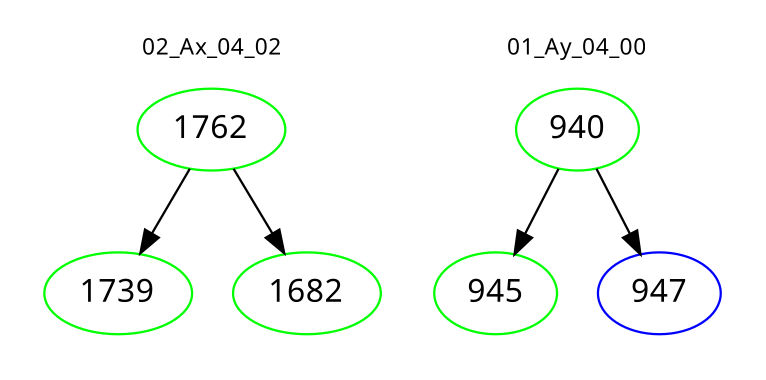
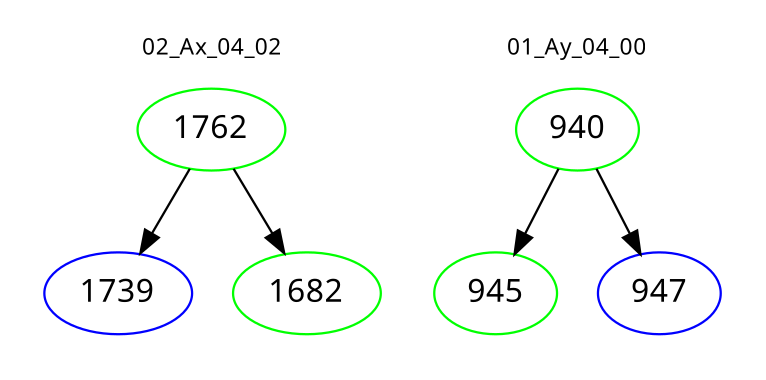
node "1739": color green -> blue
